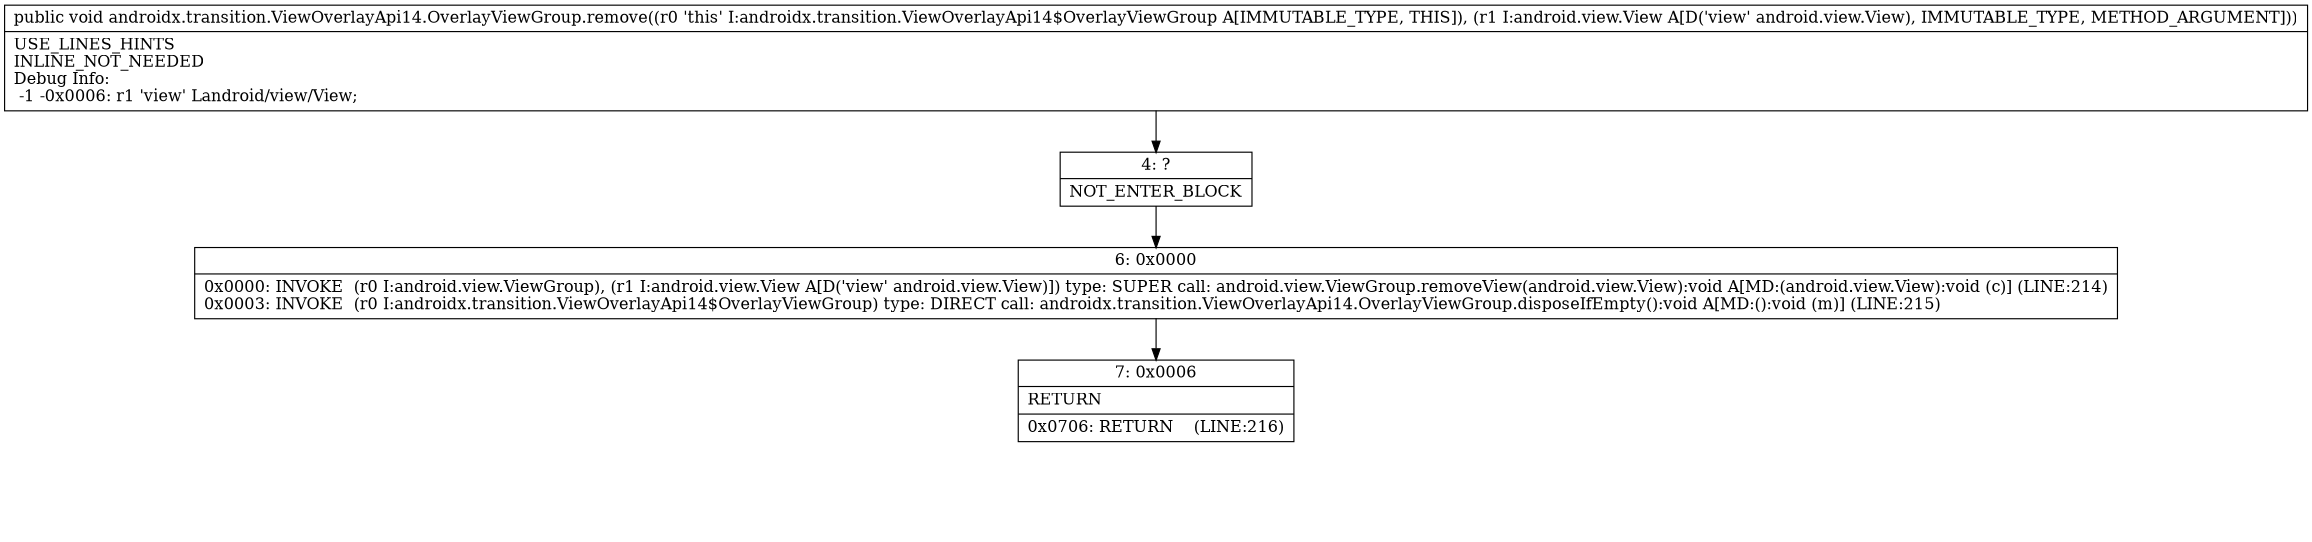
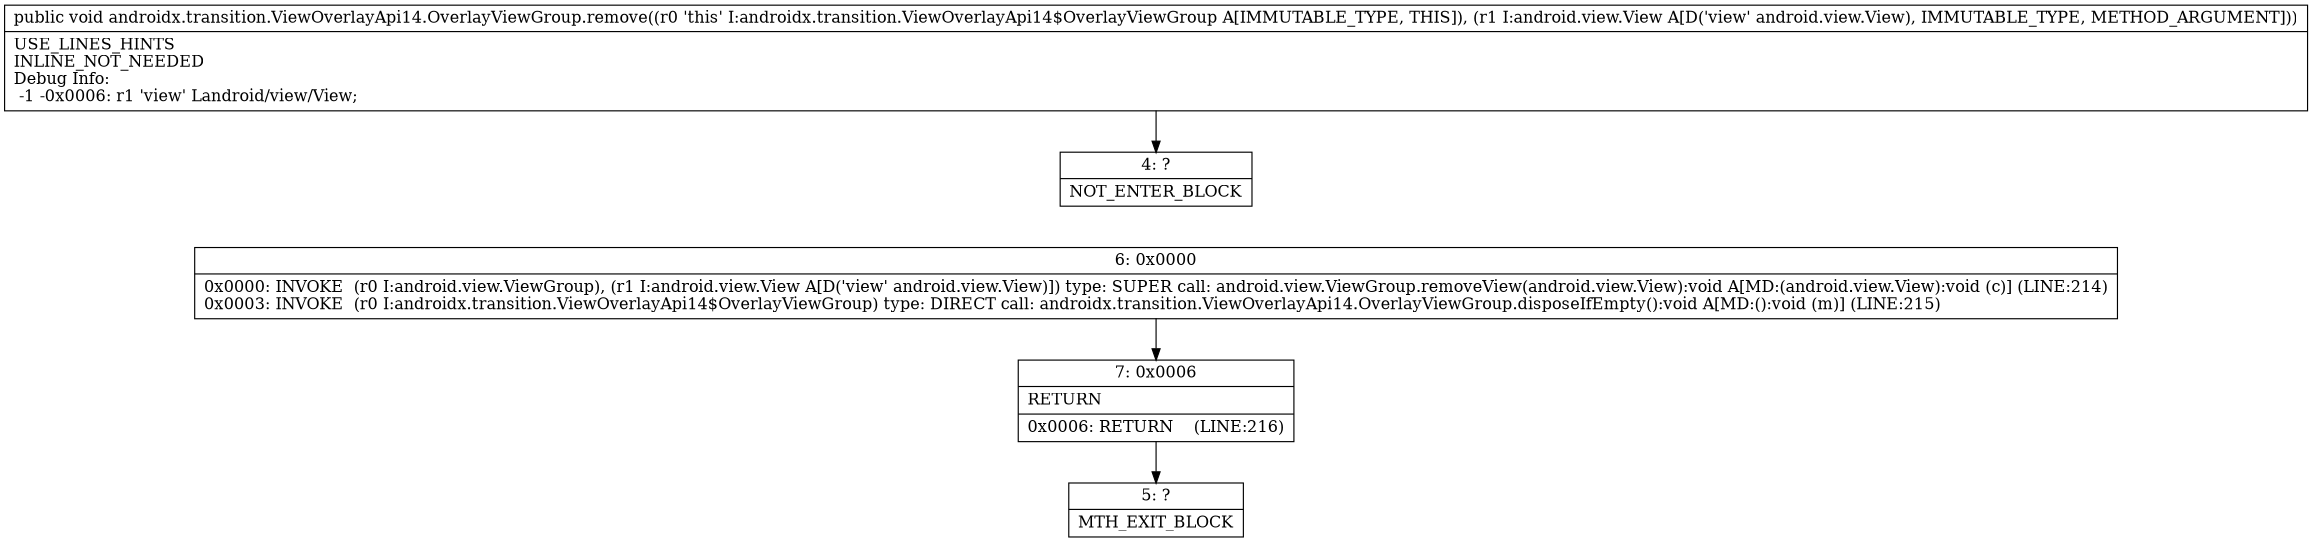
edge "4: ?" -> "6: 0x0000": removed
node "7: 0x0006": text "0x0706: RETURN    (LINE:216)" -> "0x0006: RETURN    (LINE:216)"
node "5: ?": added
